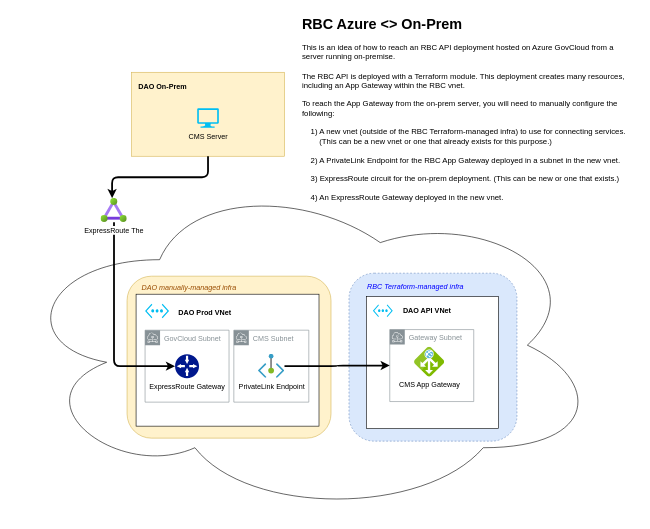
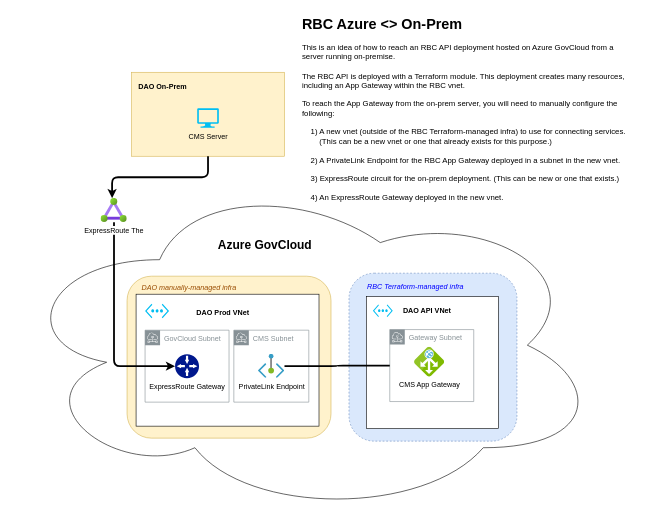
node "Azure GovCloud": added
node "DAO Prod VNet": moved (205, 313) -> (223, 313)
edge "PrivateLink Endpoint" -> "Gateway Subnet": arrowhead classic -> none
